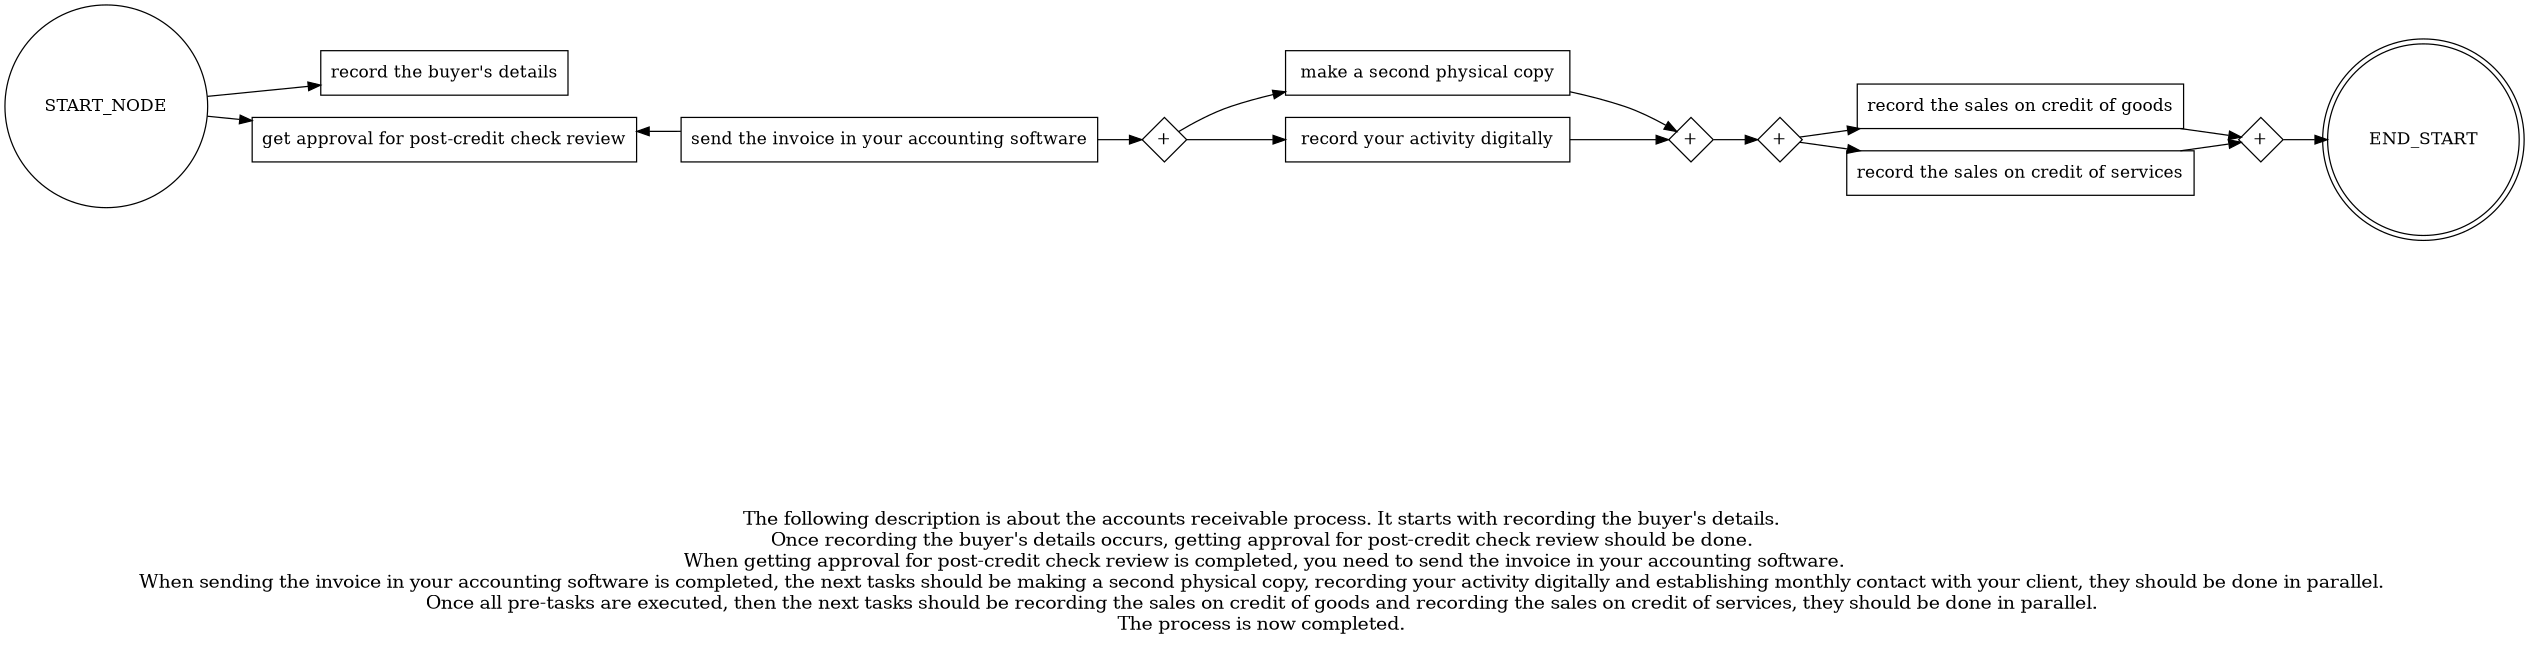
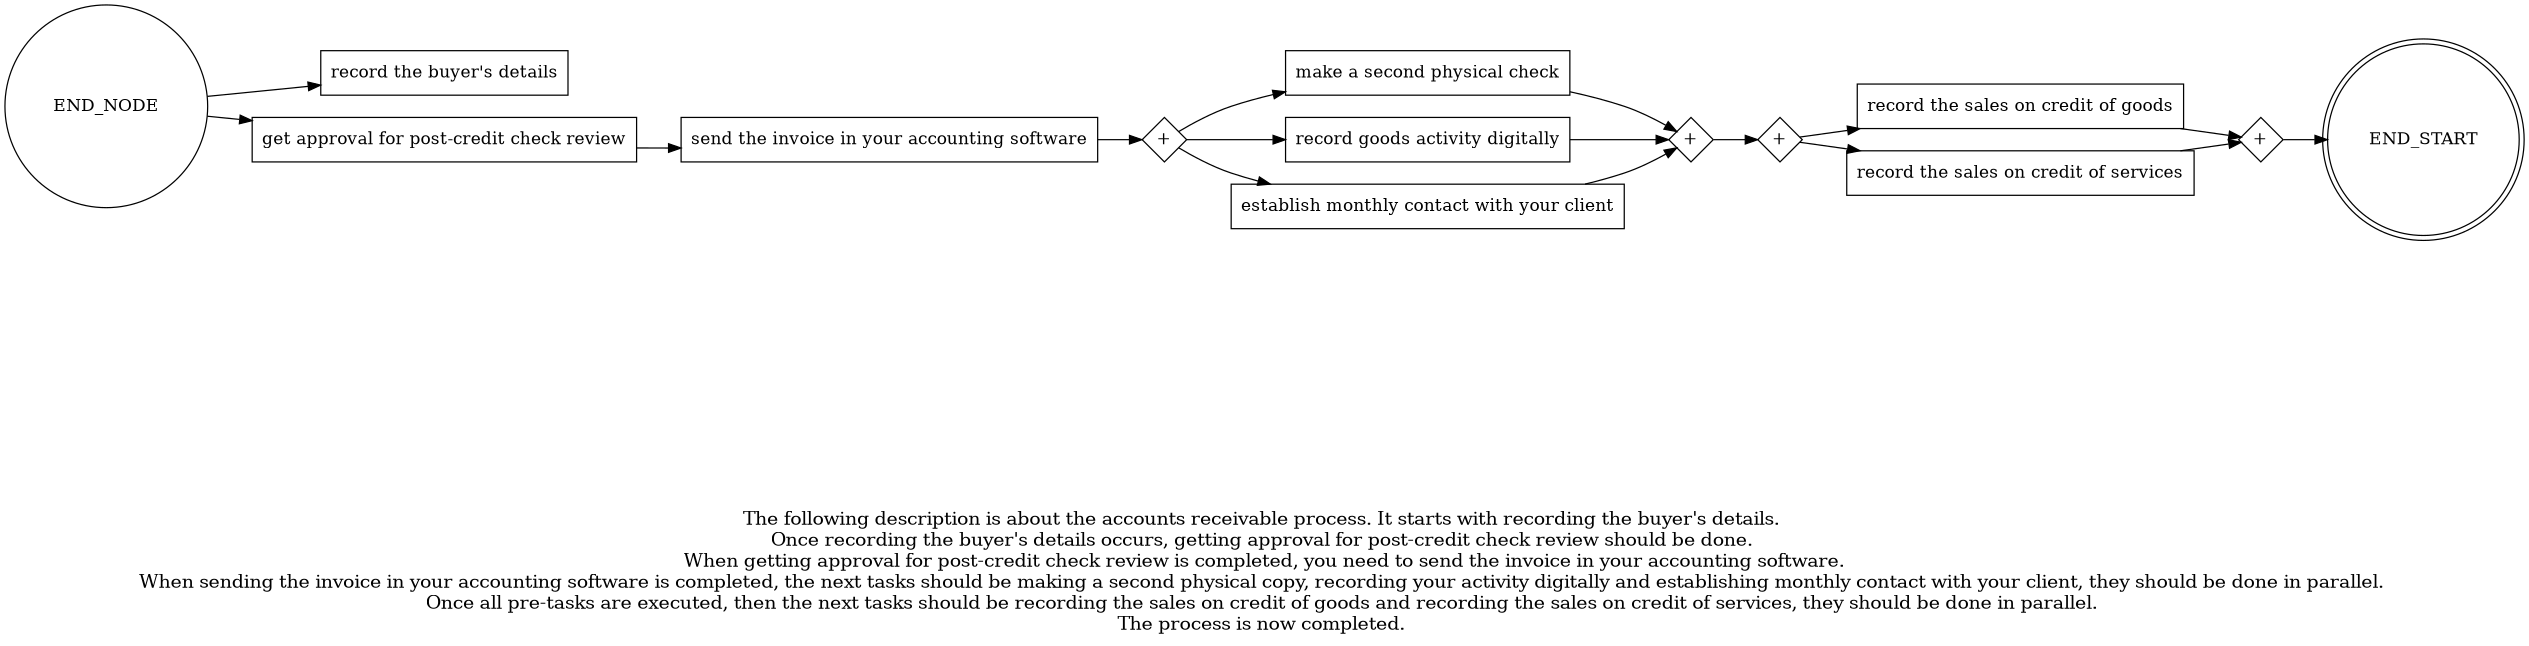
node "make a second physical copy": label "make a second physical copy" -> "make a second physical check"
node "START_NODE": label "START_NODE" -> "END_NODE"
edge "send the invoice in your accounting software" -> "get approval for post-credit check review": reversed
node "record your activity digitally": label "record your activity digitally" -> "record goods activity digitally"
node "establish monthly contact with your client": added
